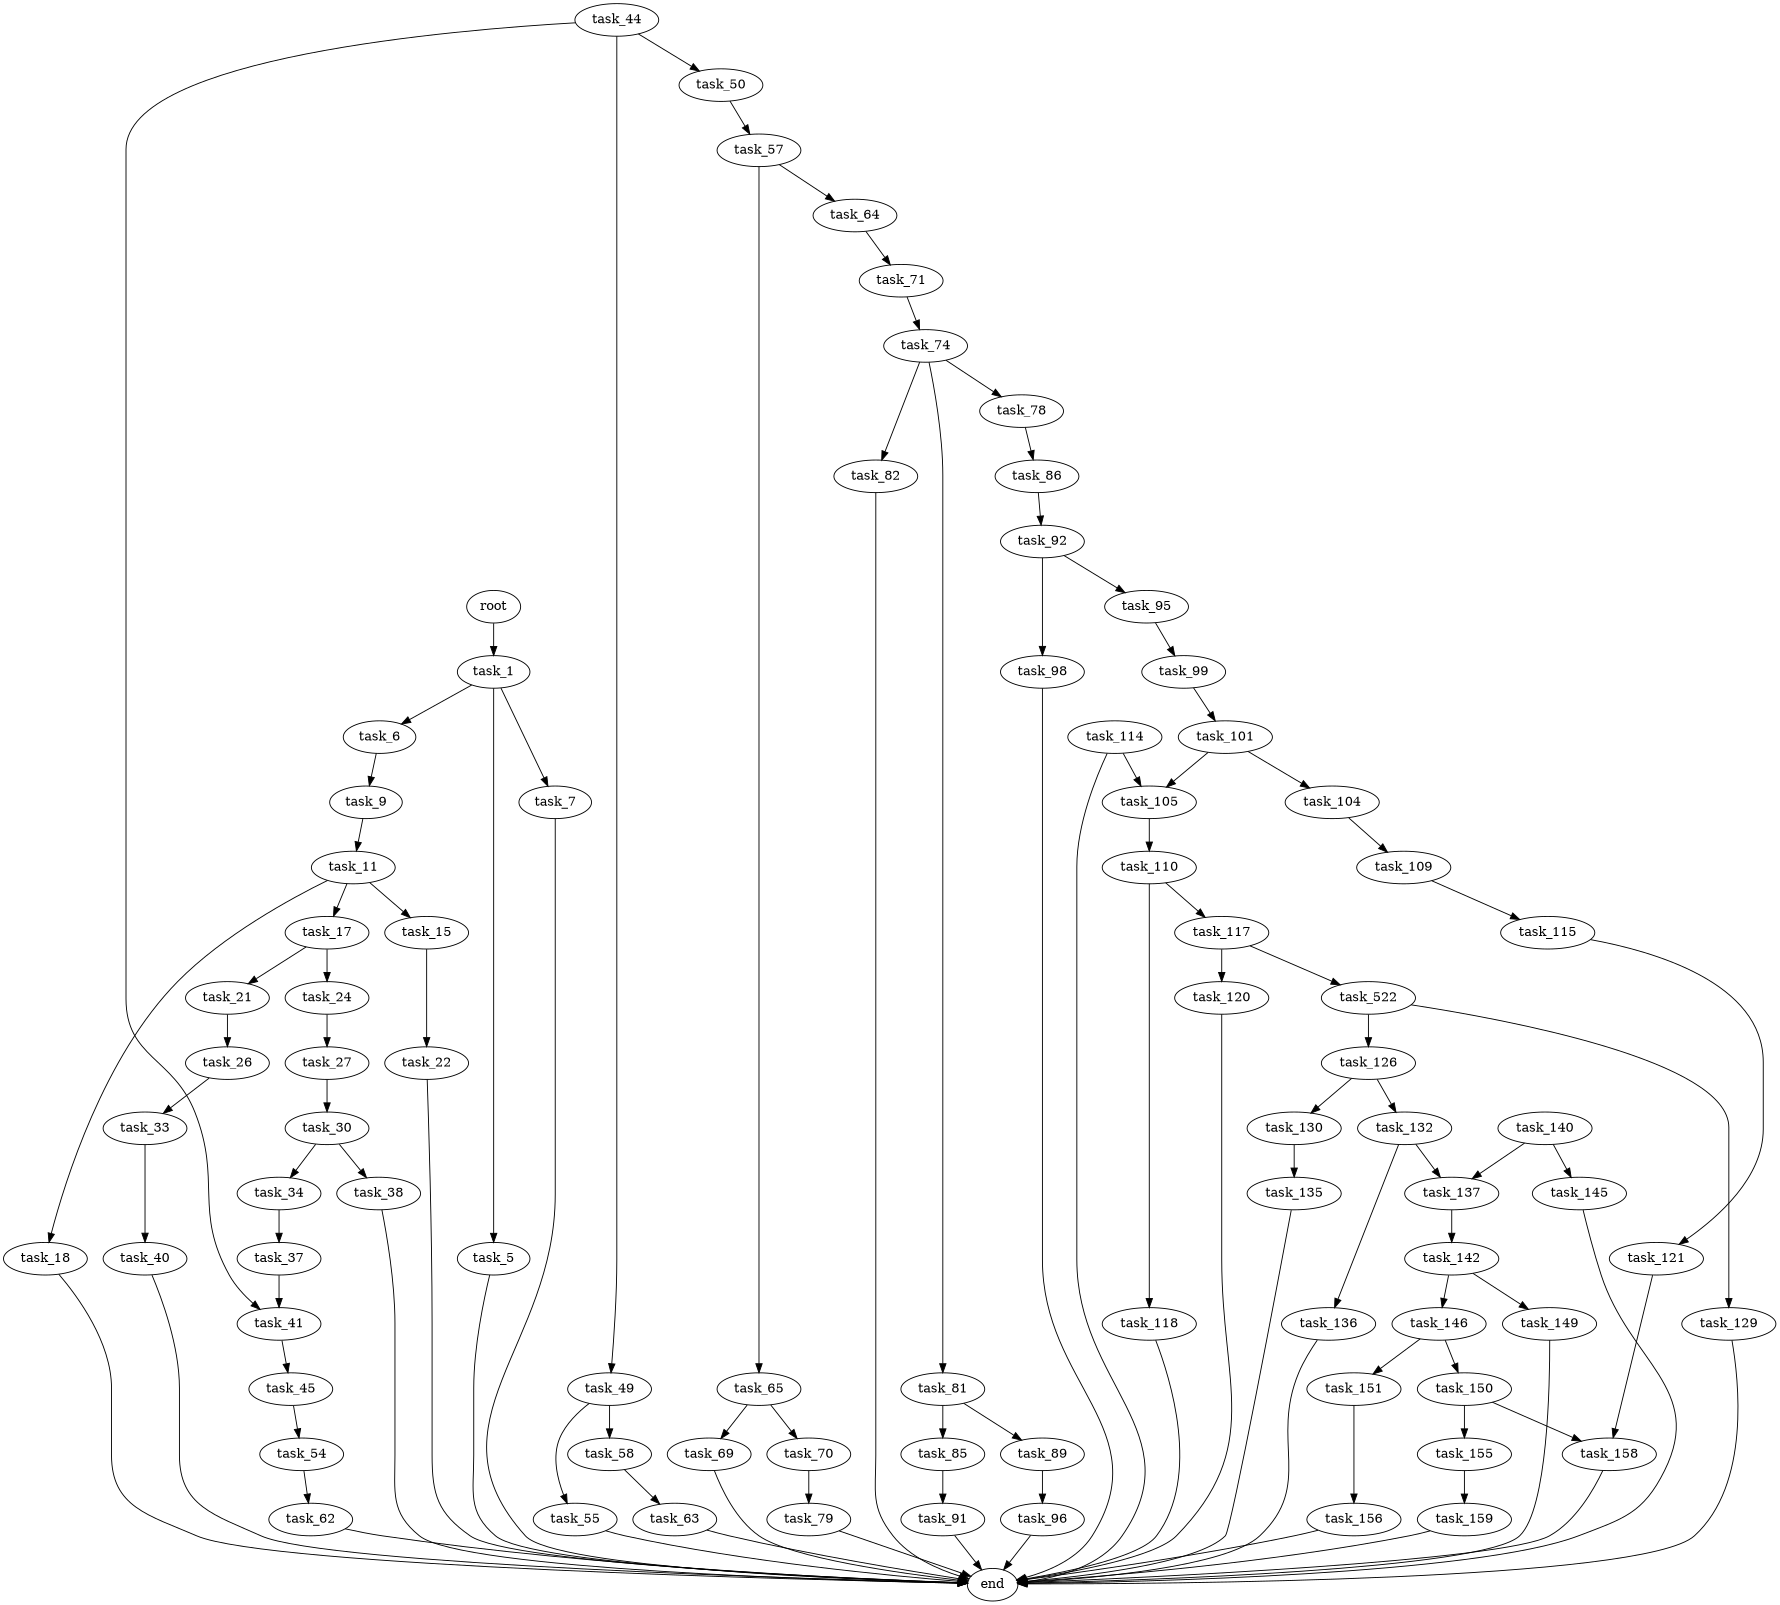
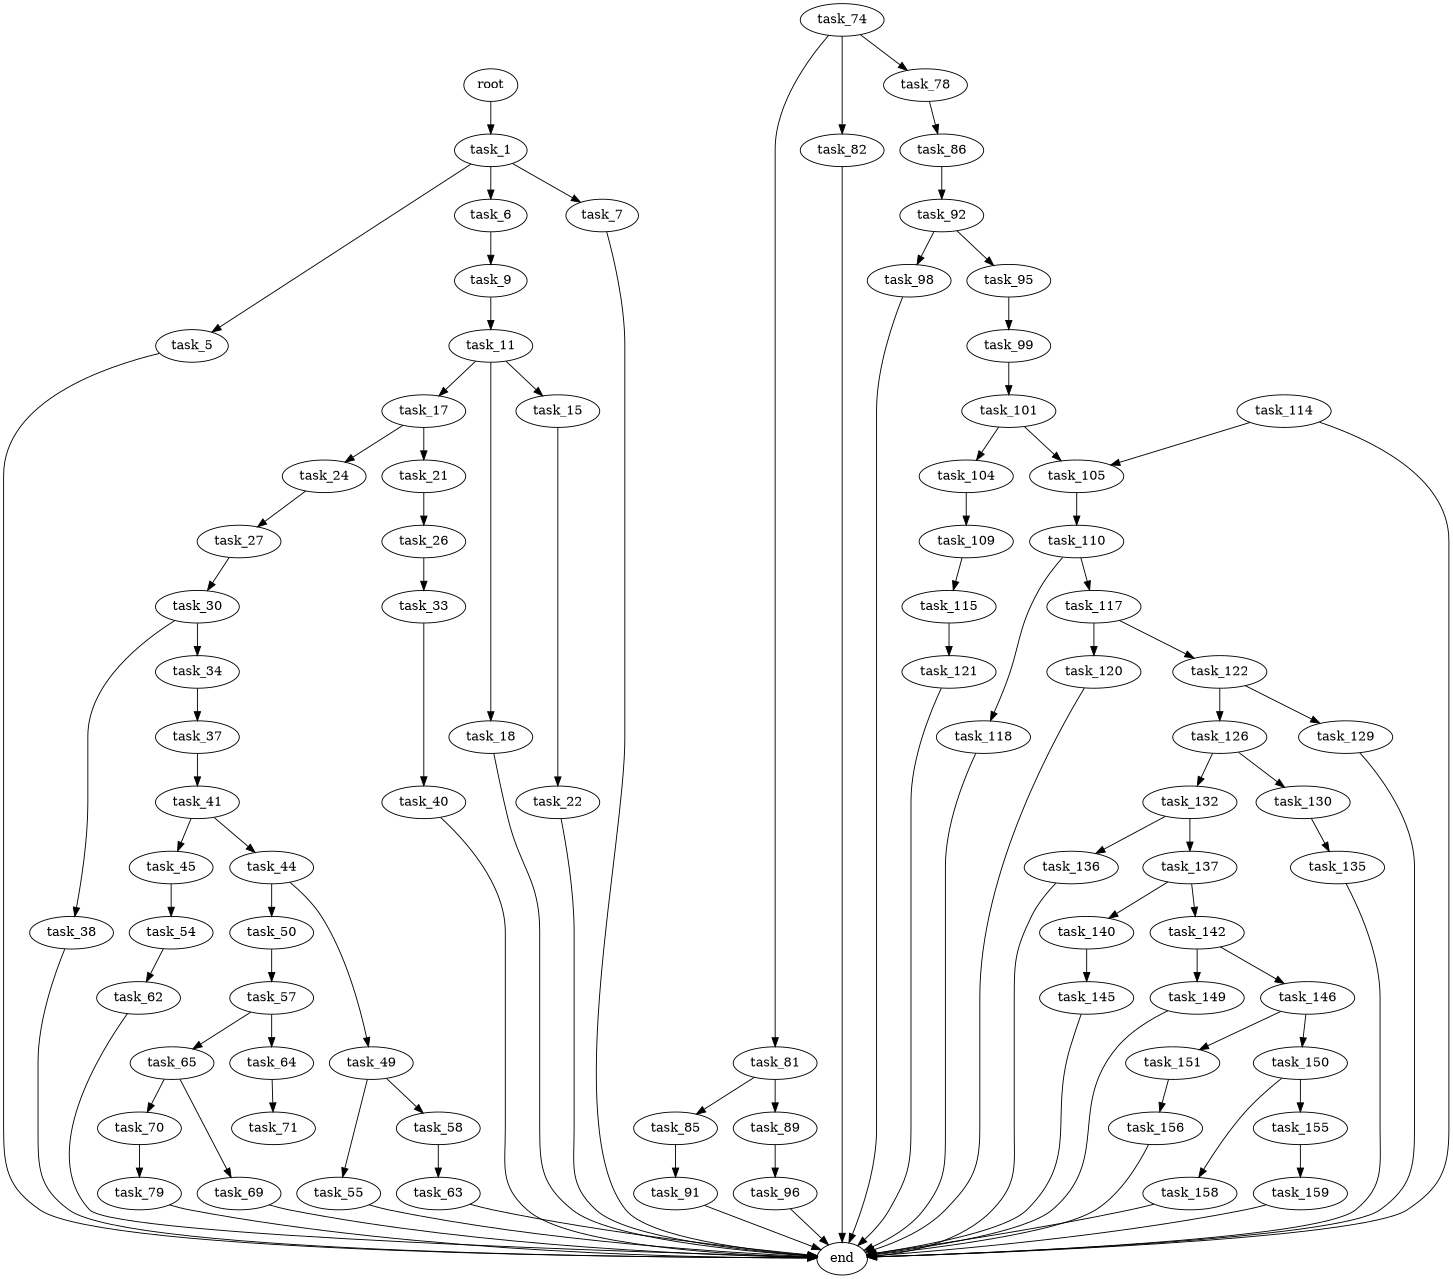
edge "task_71" -> "task_74": removed
edge "task_44" -> "task_41": reversed
node "task_522": label "task_522" -> "task_122"
edge "task_140" -> "task_137": reversed
edge "task_121" -> "task_158": now "task_121" -> "end"
